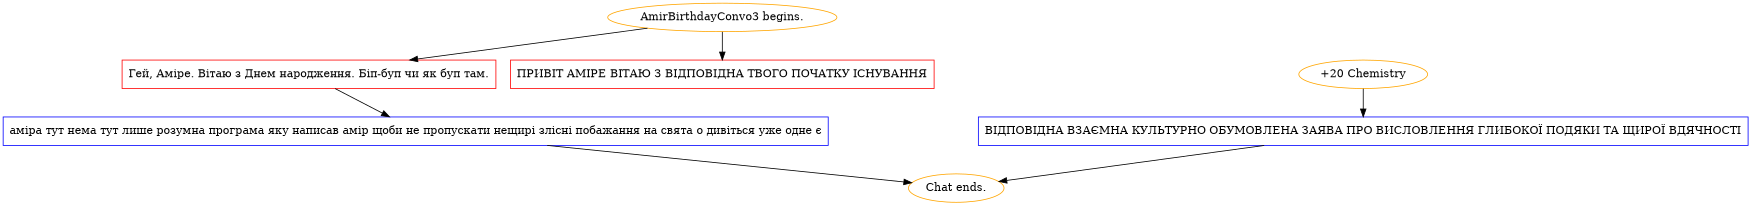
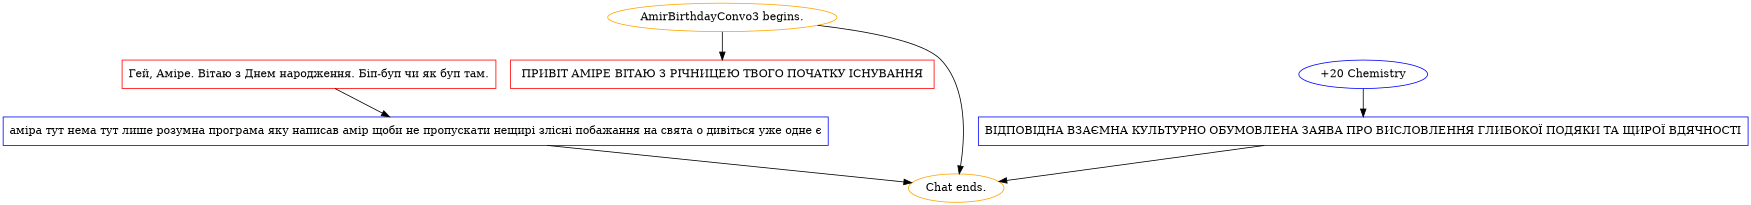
edge "AmirBirthdayConvo3 begins." -> "Гей, Аміре. Вітаю з Днем народження. Біп-буп чи як буп там.": now "AmirBirthdayConvo3 begins." -> "Chat ends."
node "ПРИВІТ АМІРЕ ВІТАЮ З ВІДПОВІДНА ТВОГО ПОЧАТКУ ІСНУВАННЯ": label "ПРИВІТ АМІРЕ ВІТАЮ З ВІДПОВІДНА ТВОГО ПОЧАТКУ ІСНУВАННЯ" -> "ПРИВІТ АМІРЕ ВІТАЮ З РІЧНИЦЕЮ ТВОГО ПОЧАТКУ ІСНУВАННЯ"
node "+20 Chemistry": color orange -> blue
